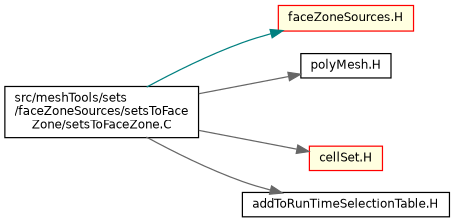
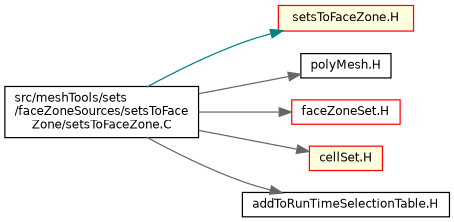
node "faceZoneSources.H": label "faceZoneSources.H" -> "setsToFaceZone.H"
node "faceZoneSet.H": added
